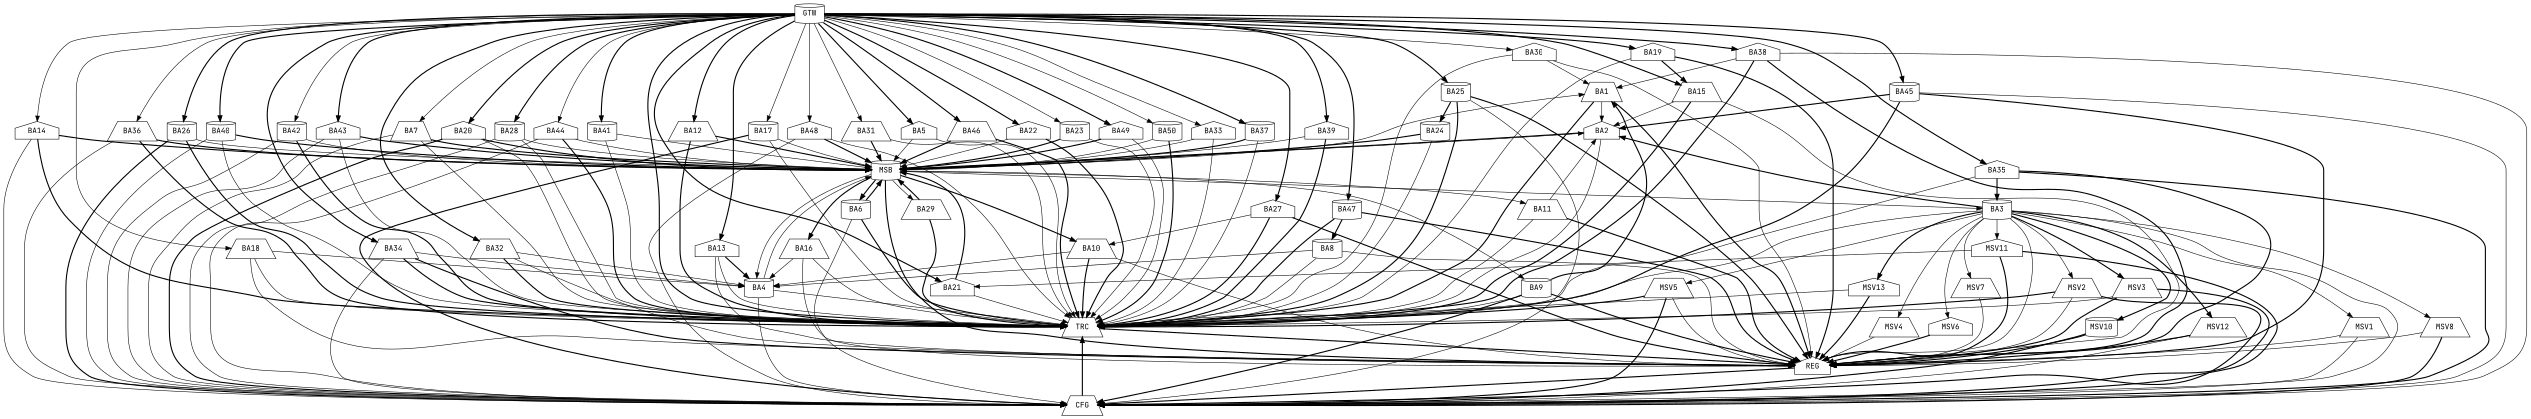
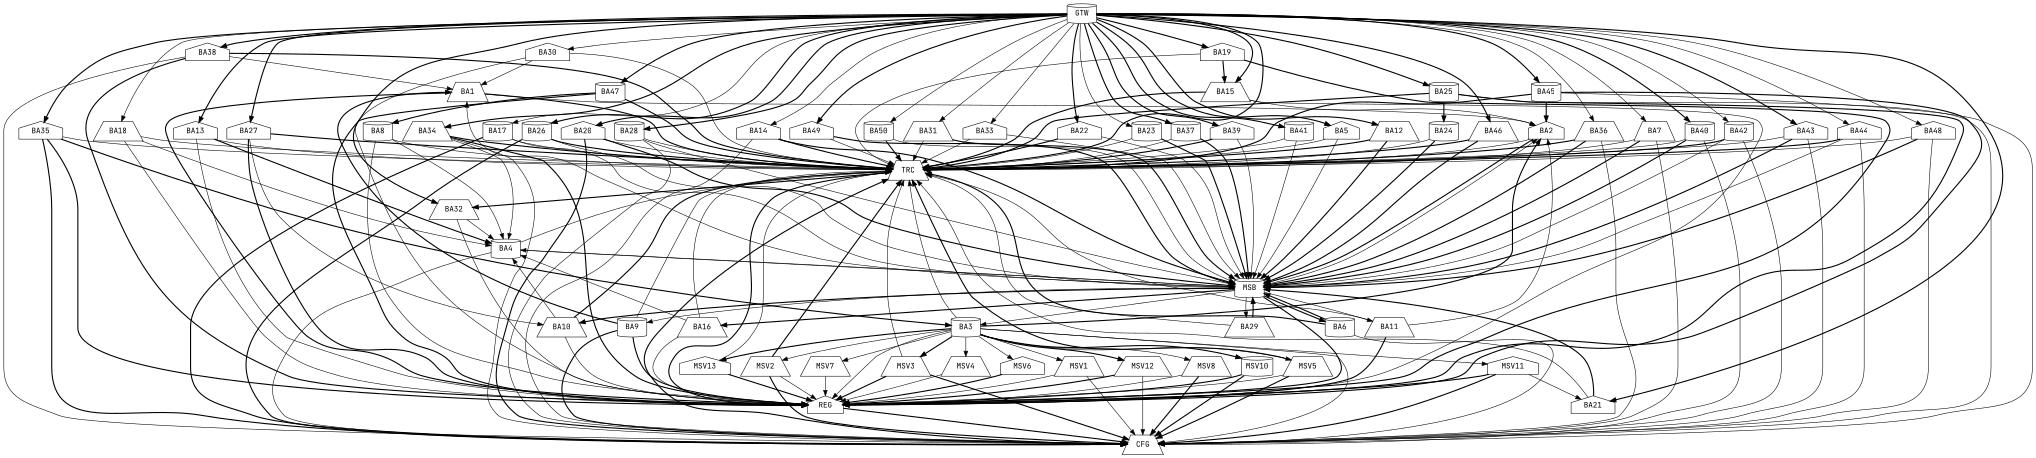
edge "BA29" -> "TRC": style bold -> solid
edge "BA32" -> "TRC": reversed
